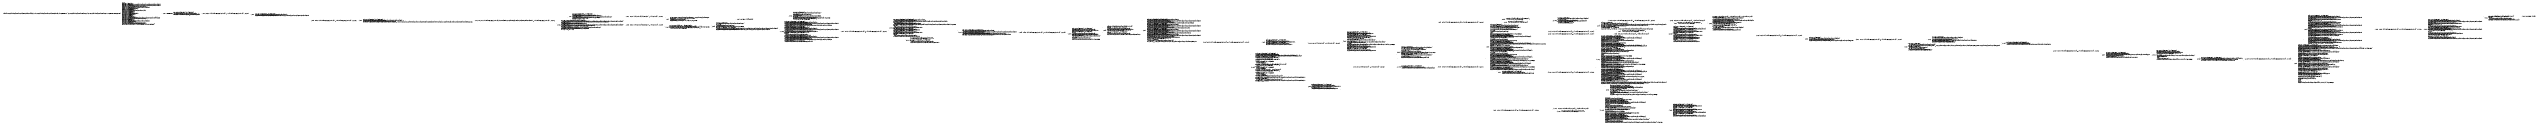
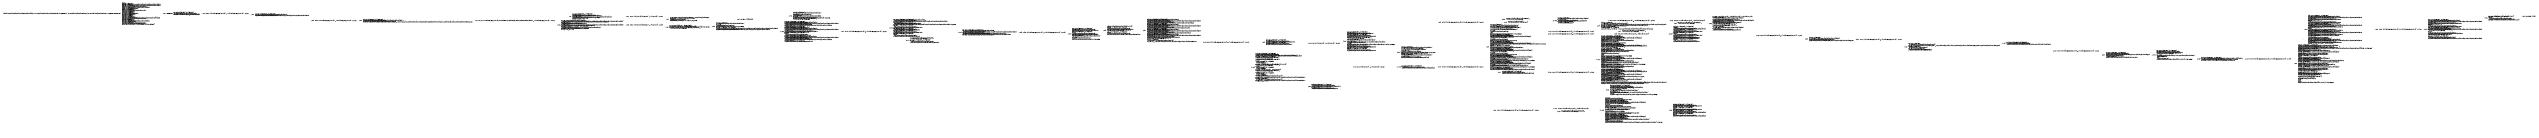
node "60: 0x0273": removed
